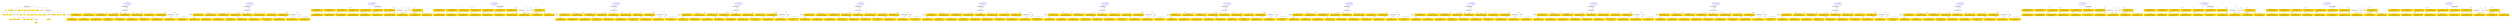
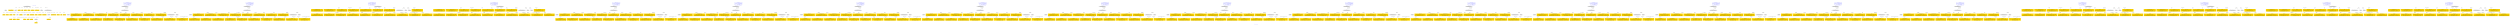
node "Place2": fillcolor lightgray -> gold
node "Person2": fillcolor gold -> lightgray
